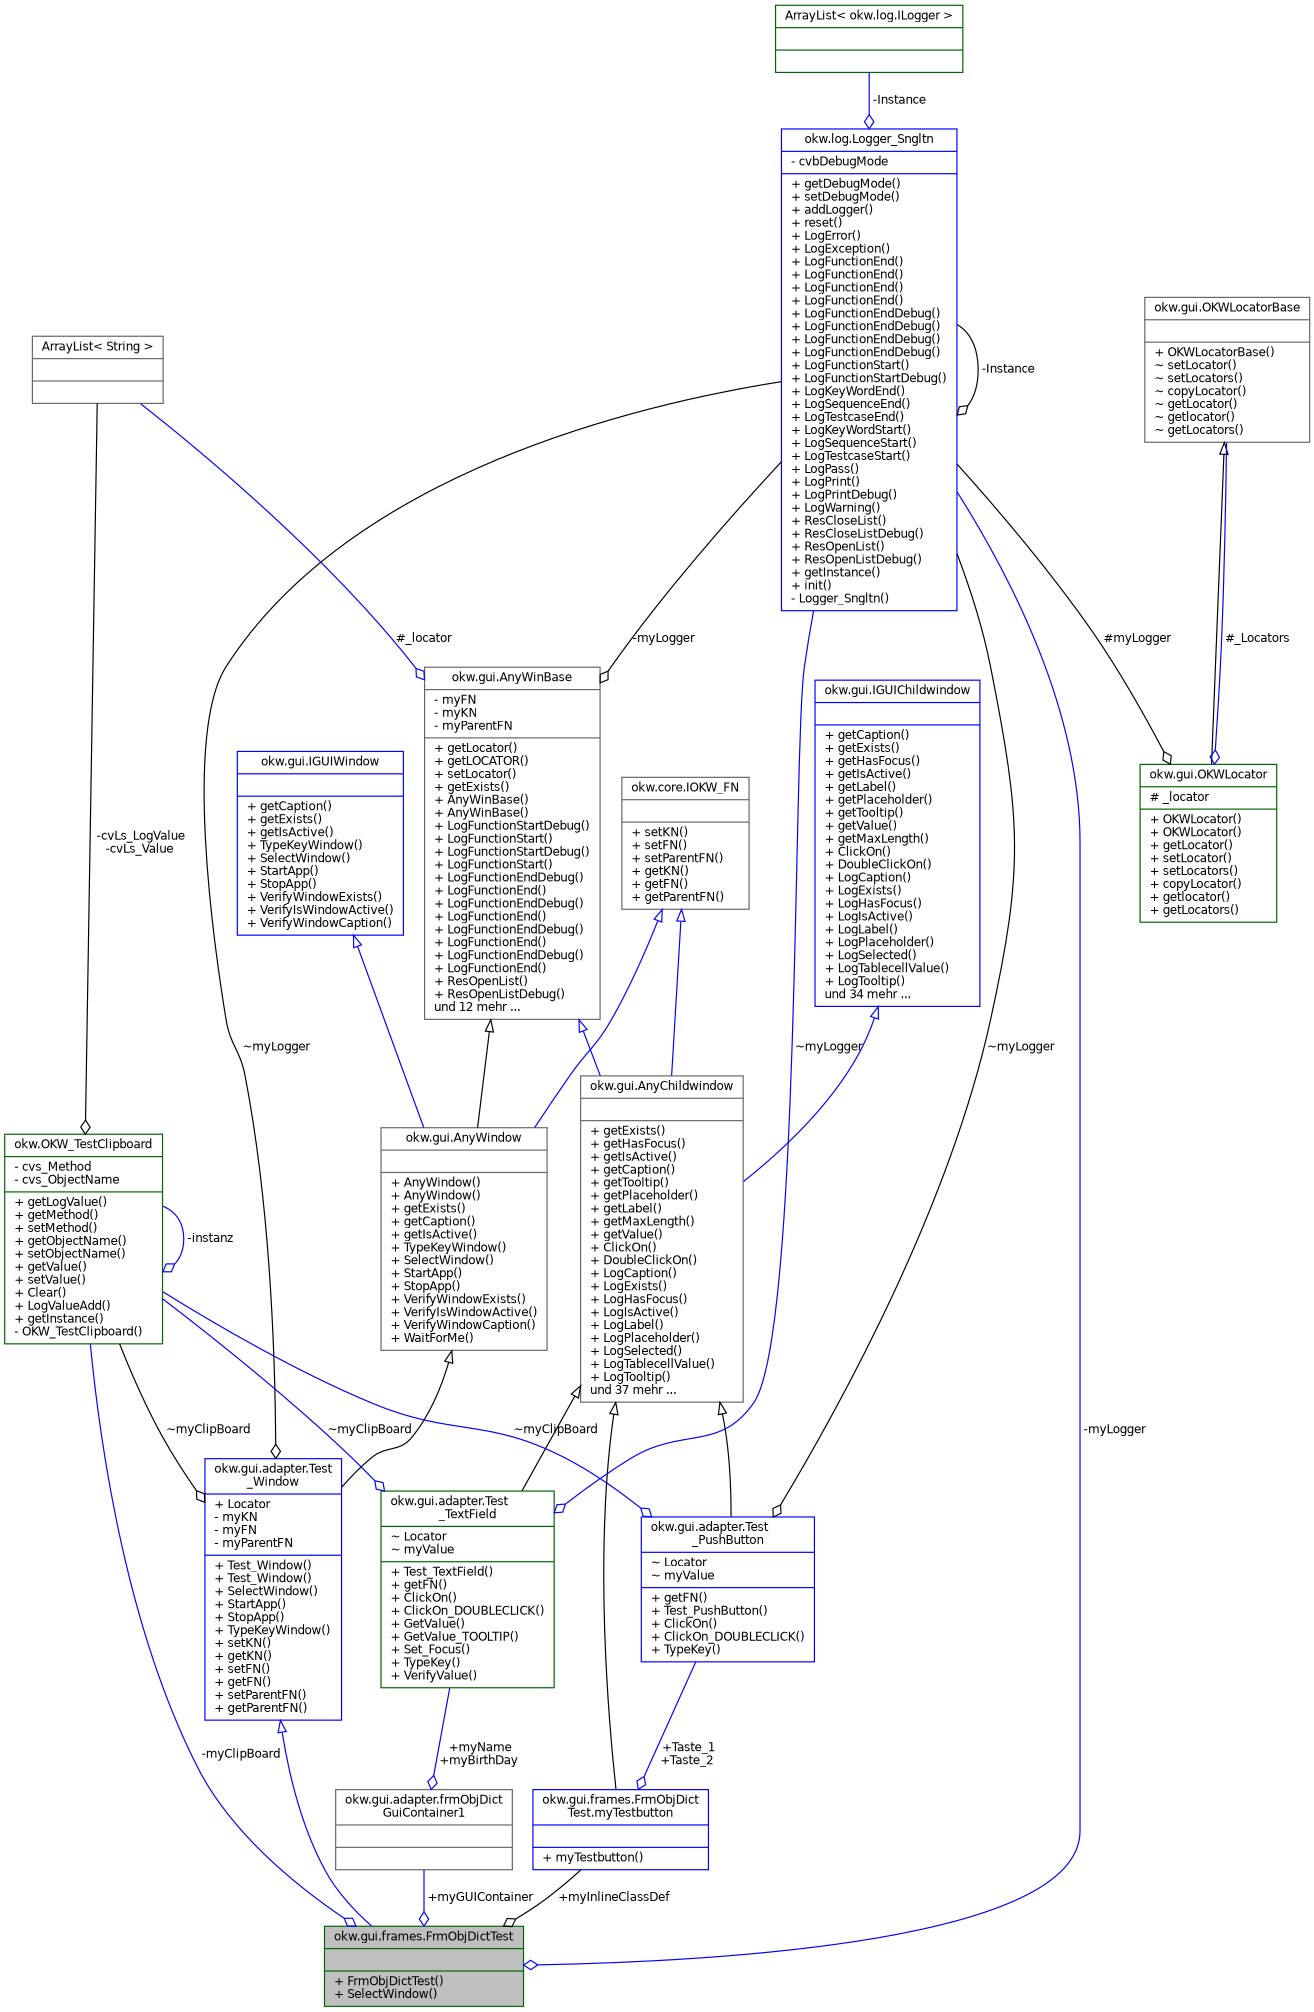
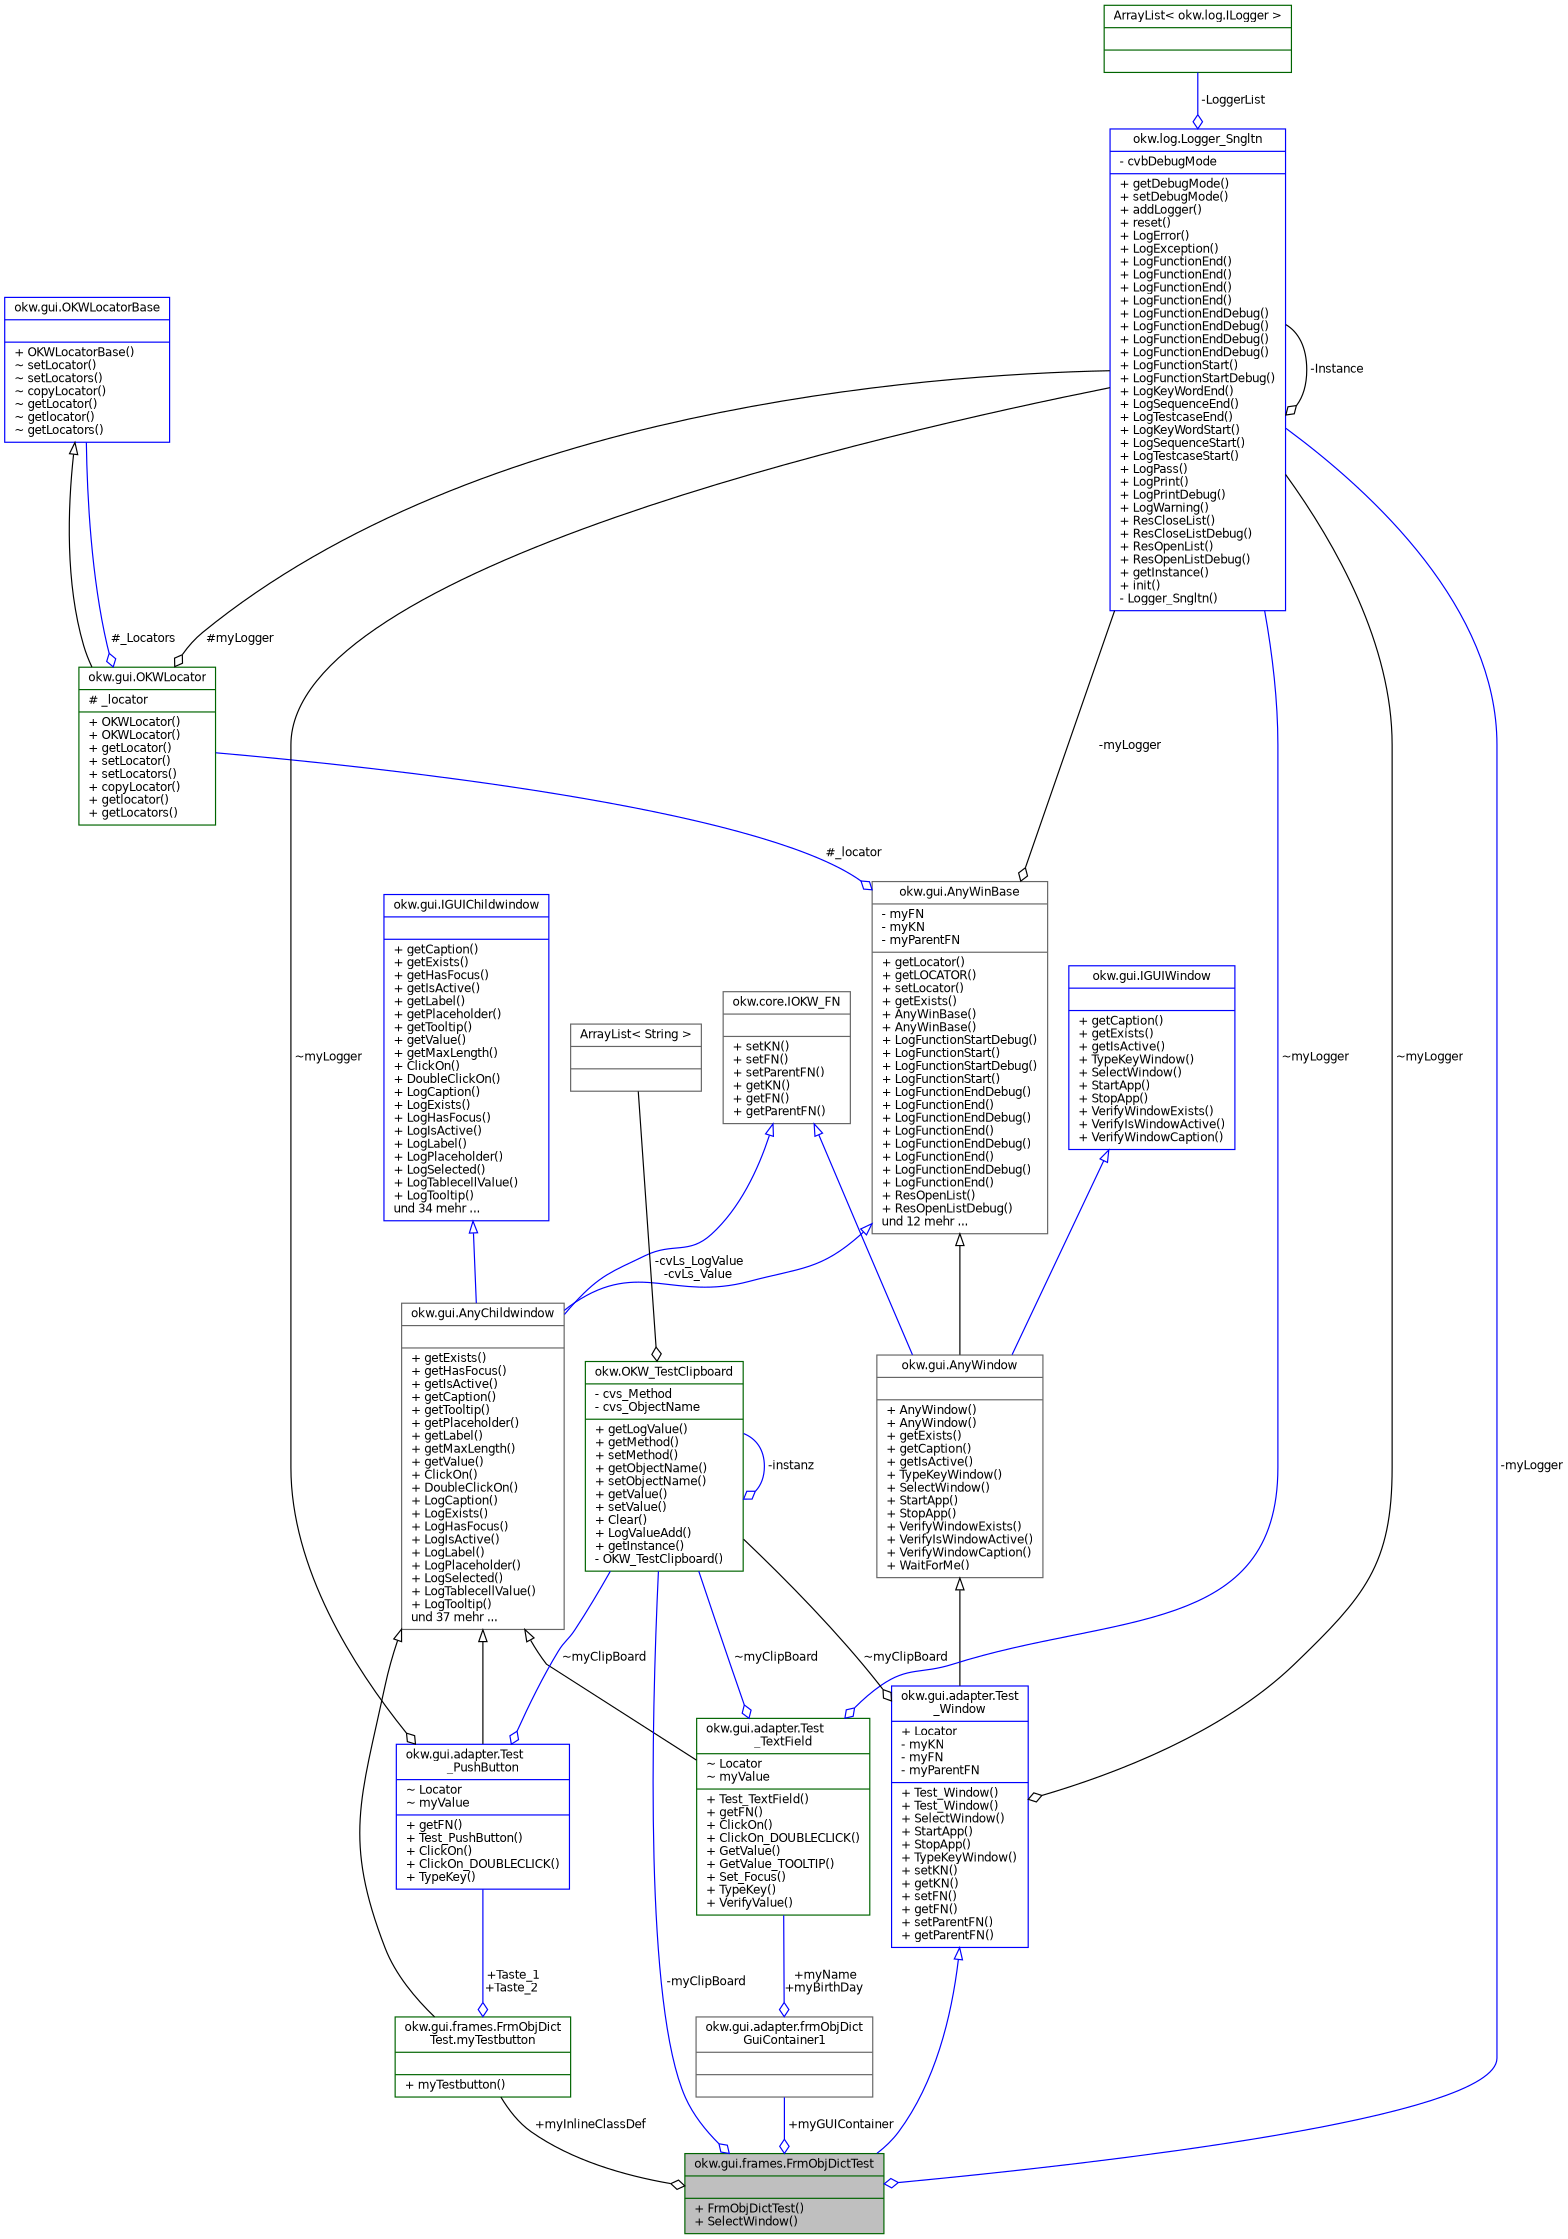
edge "ArrayList< okw.log.ILogger >" -> "okw.log.Logger_Sngltn": label " -Instance" -> " -LoggerList"
node "okw.gui.OKWLocatorBase": color gray40 -> blue
edge "ArrayList< String >" -> "okw.gui.AnyWinBase": now "okw.gui.OKWLocator" -> "okw.gui.AnyWinBase"
node "okw.gui.frames.FrmObjDict": color blue -> darkgreen
